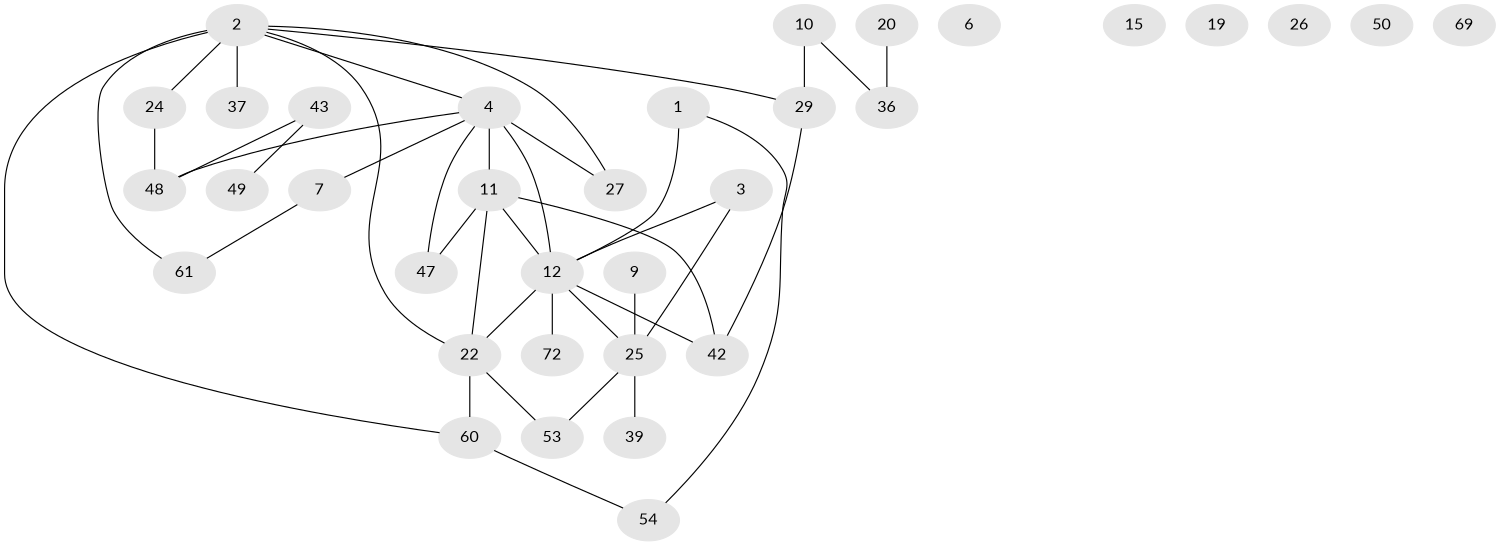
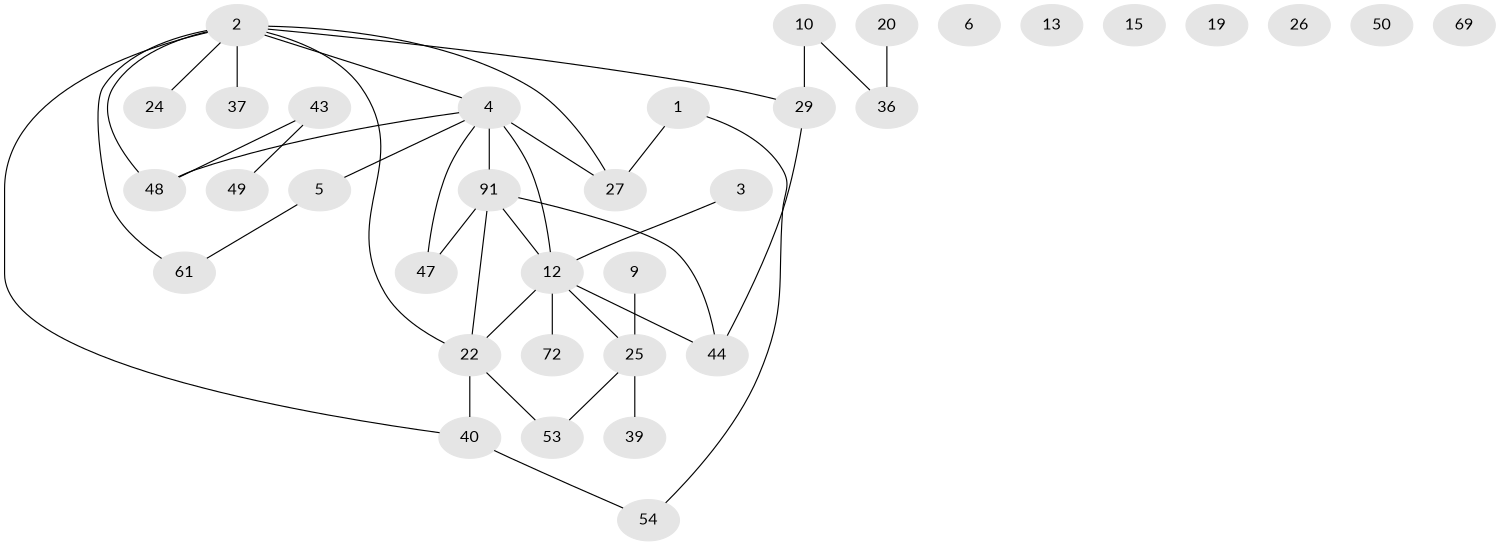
node "13": added
edge "24" -- "48": now "2" -- "48"
node "7": label "7" -> "5"
node "11": label "11" -> "91"
edge "1" -- "12": now "1" -- "27"
edge "3" -- "25": removed
node "42": label "42" -> "44"
node "60": label "60" -> "40"
